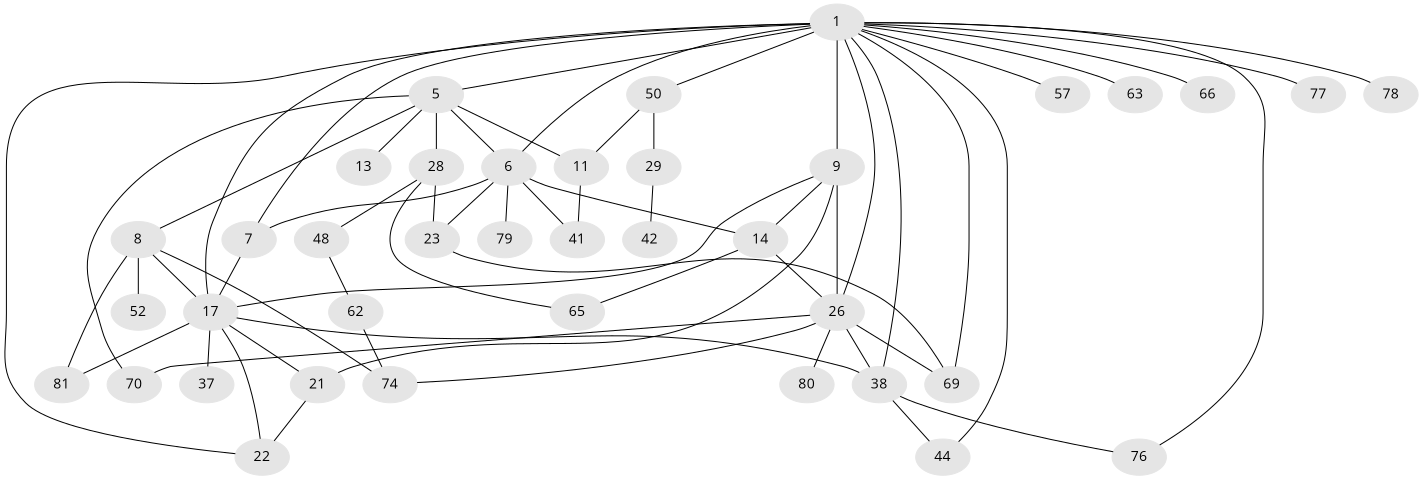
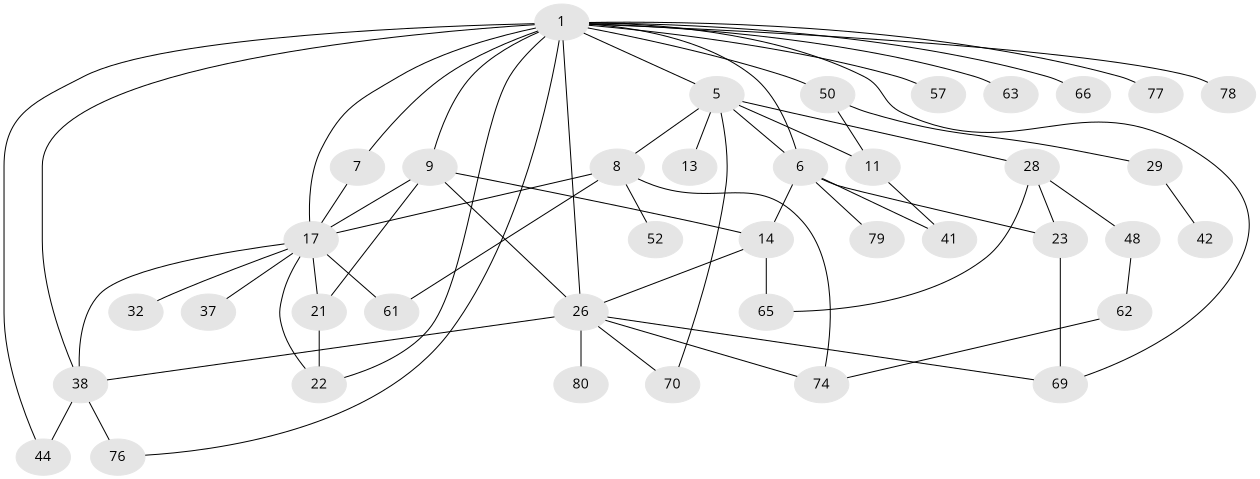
edge "6" -- "7": removed
node "32": added
node "81": label "81" -> "61"
